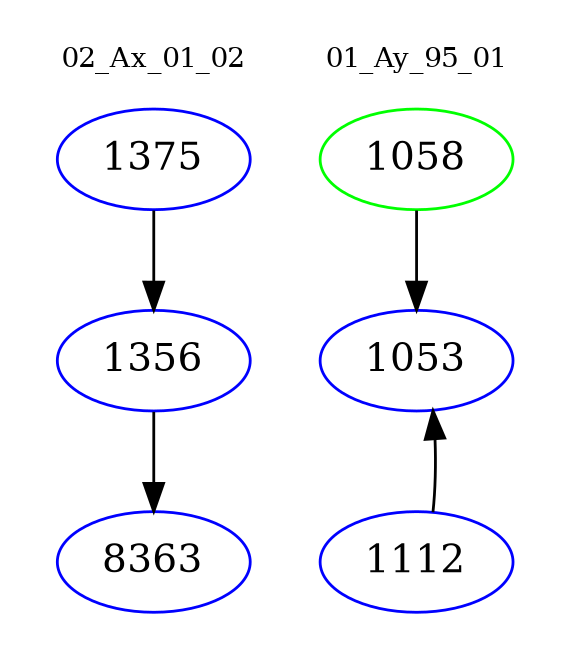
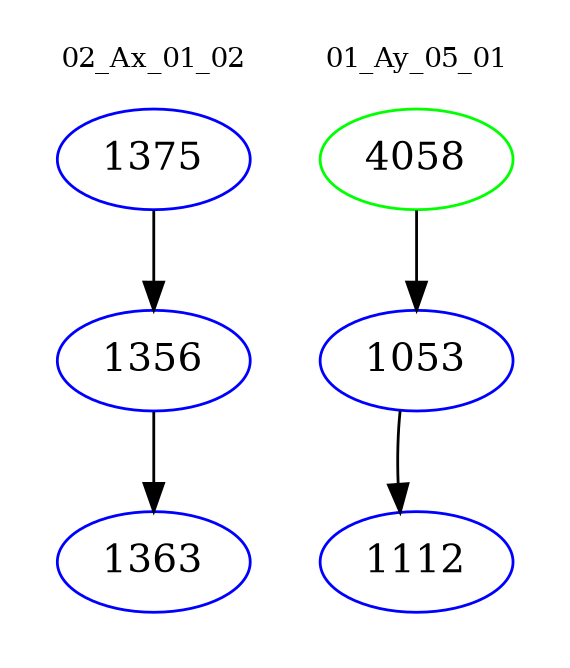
cluster "01_Ay_95_01": label "01_Ay_95_01" -> "01_Ay_05_01"
node "1058": label "1058" -> "4058"
edge "1112" -> "1053": reversed
node "8363": label "8363" -> "1363"
